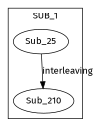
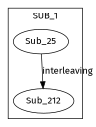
node "Sub_210": label "Sub_210" -> "Sub_212"
